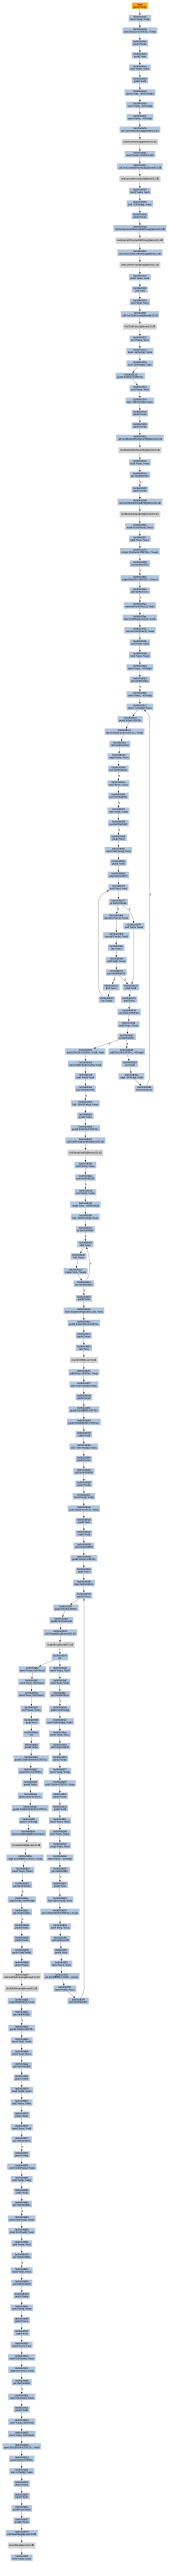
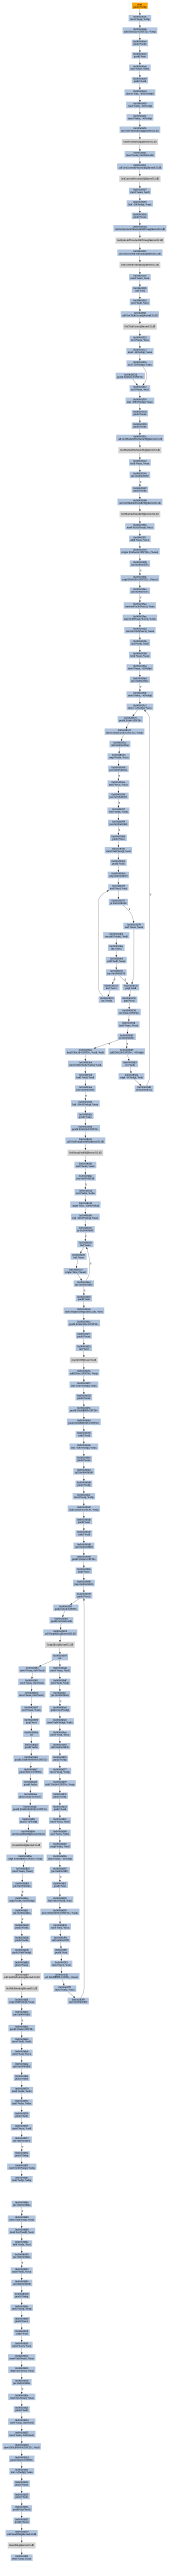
edge "0x0040152a xorl -20(%ebp), %eax" -> "0x0040152d pushl $0x104<UINT32>": now "0x0040152a xorl -20(%ebp), %eax" -> "0x00401532 xorl %eax, %esi"
node "0x00401068 movzbl (%ecx), %eax": removed
node "0x00401885 pushl %esi": removed
